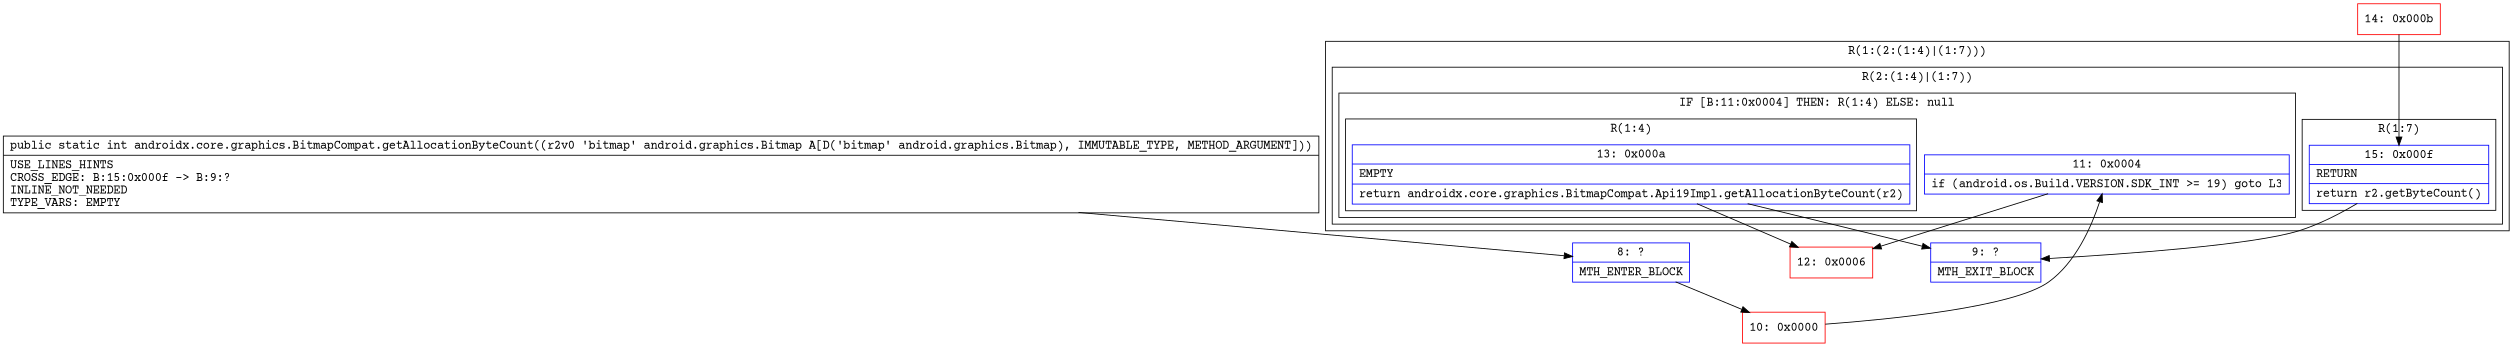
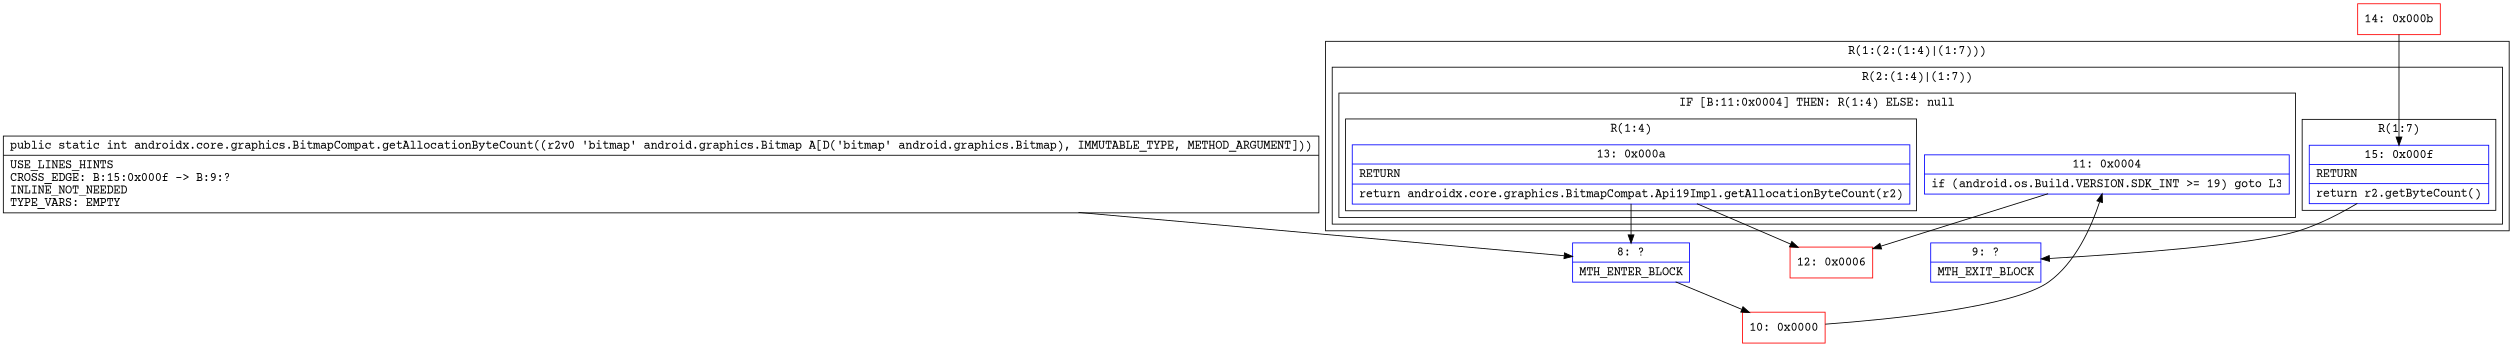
node "13: 0x000a": text "EMPTY" -> "RETURN"
edge "13: 0x000a" -> "9: ?": now "13: 0x000a" -> "8: ?"
